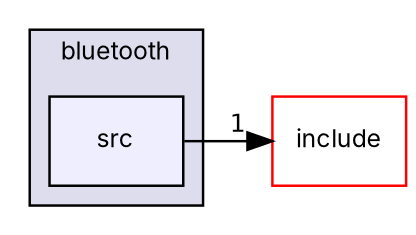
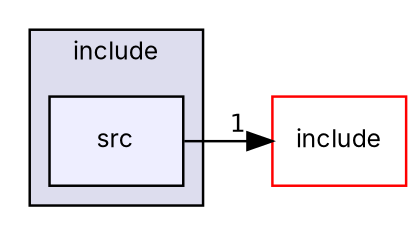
cluster "bluetooth": label "bluetooth" -> "include"
